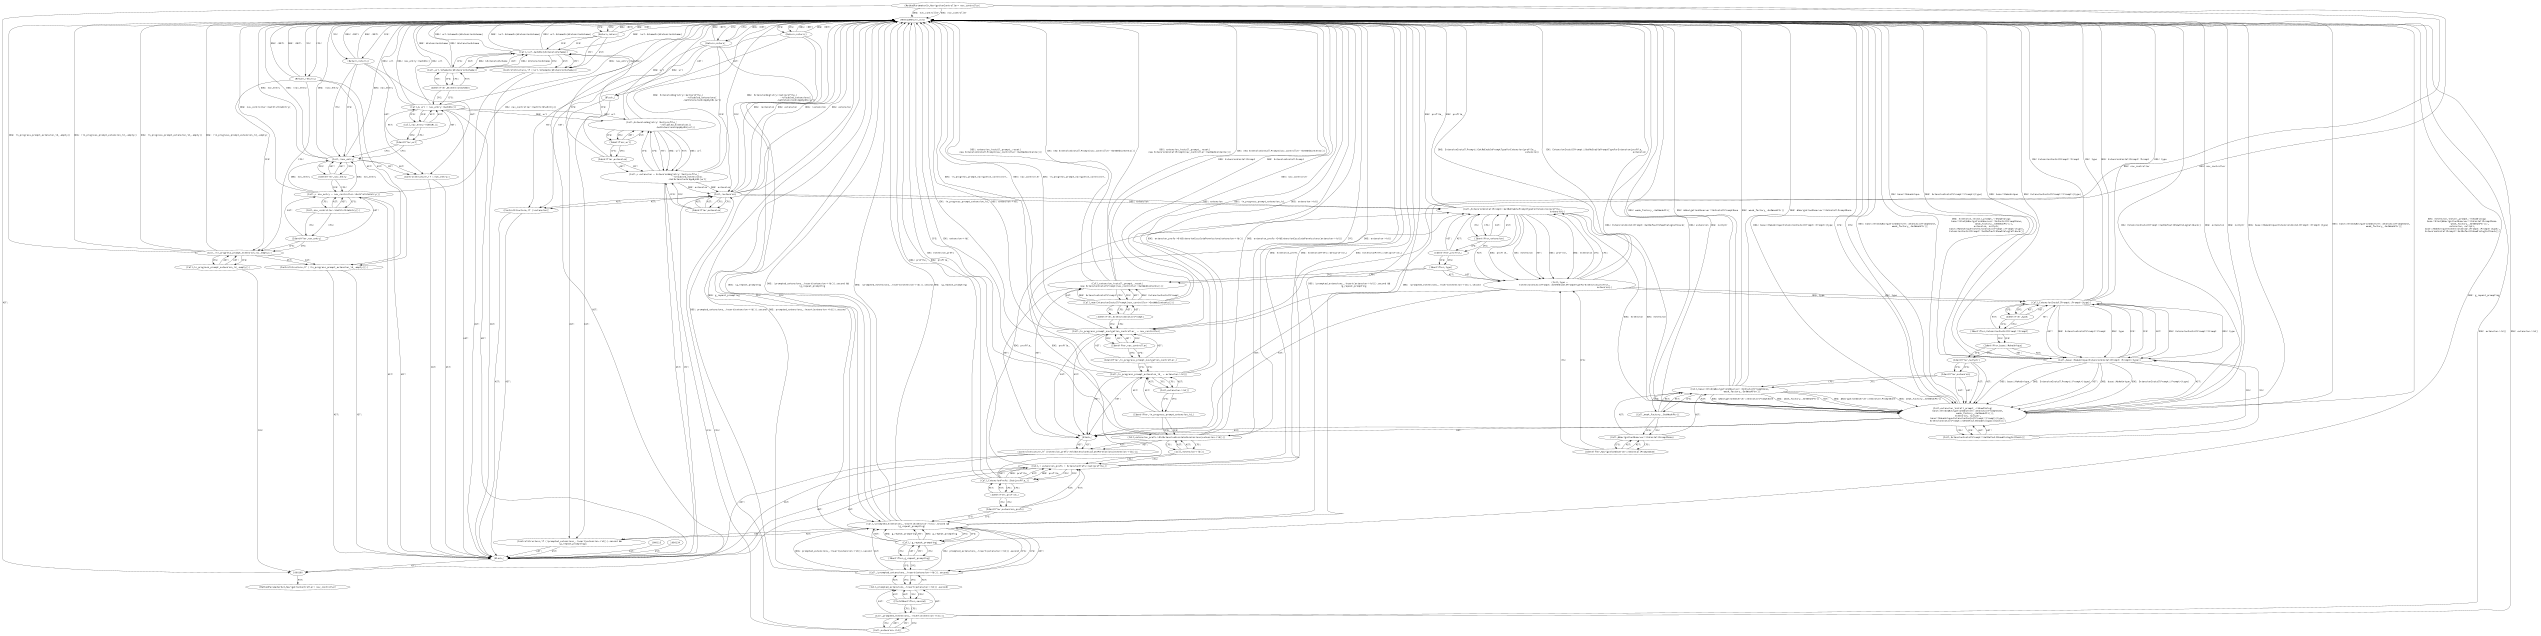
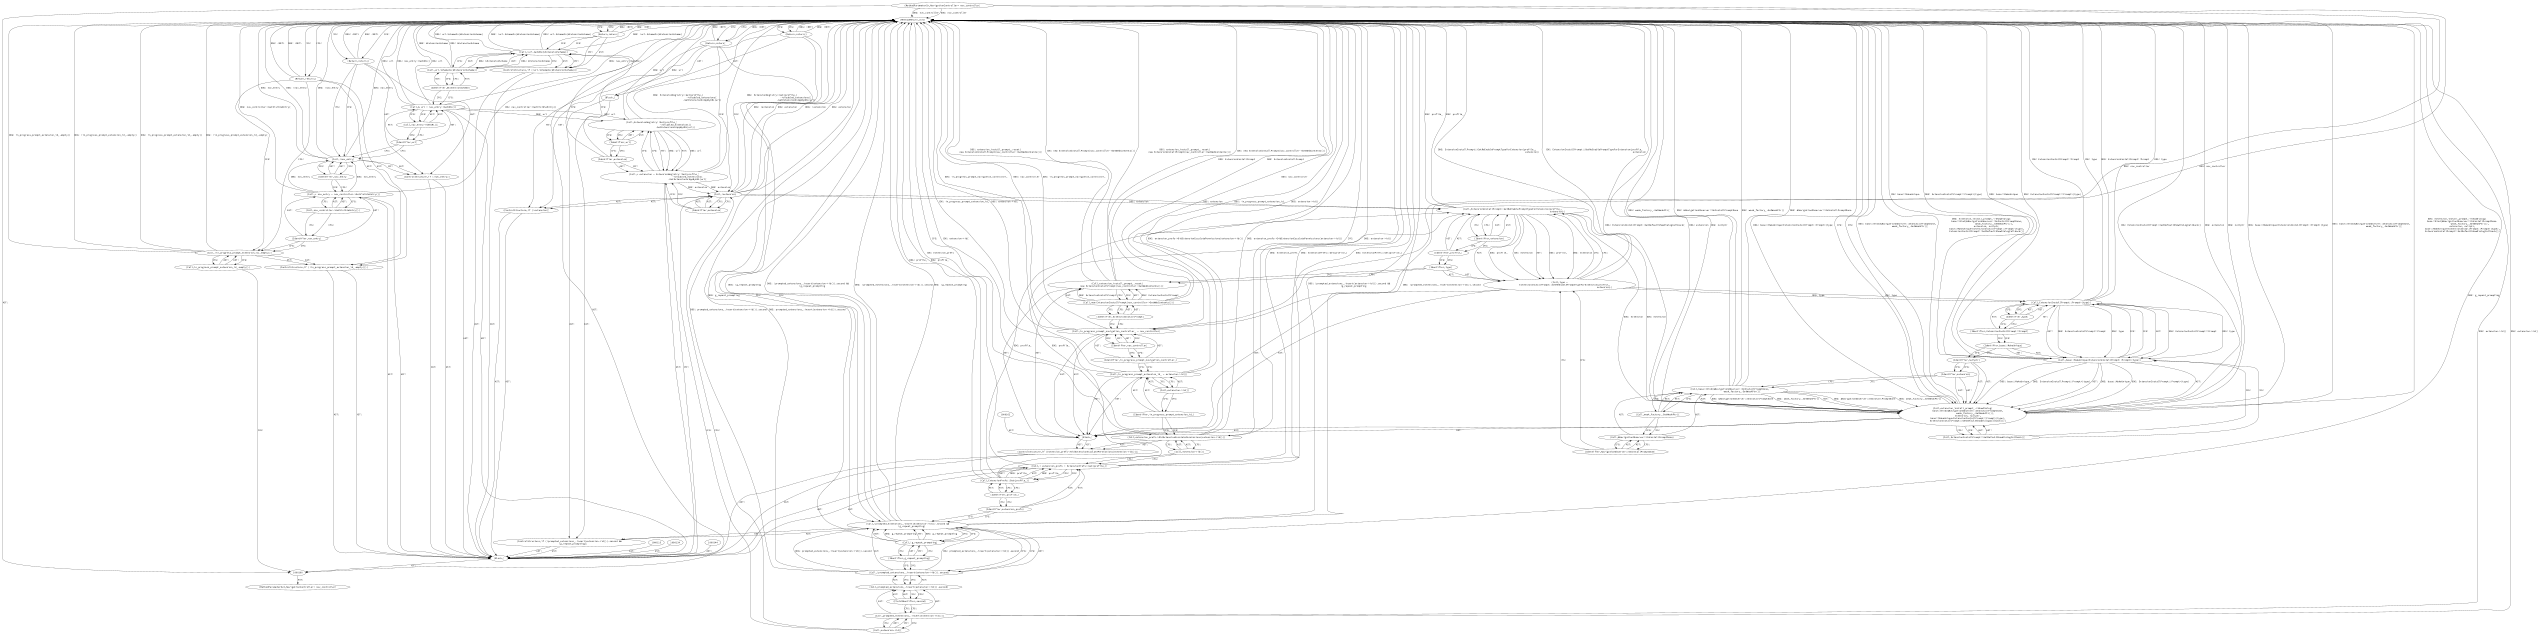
node "1000162": added
node "1000144": added
